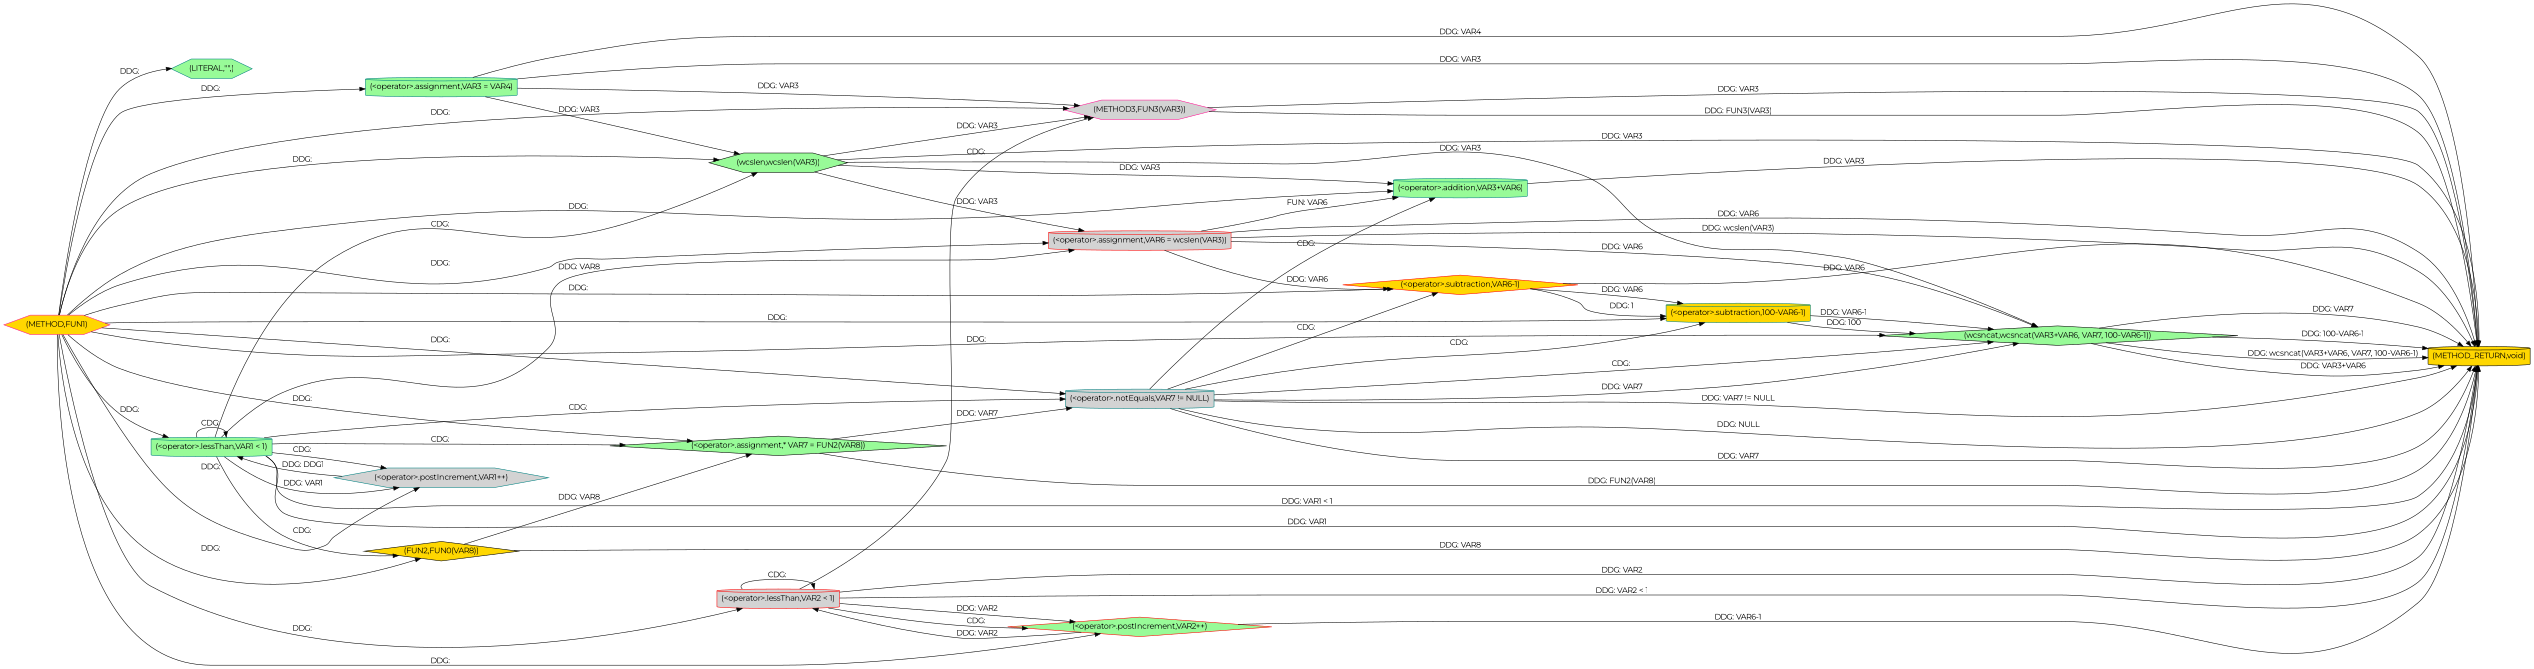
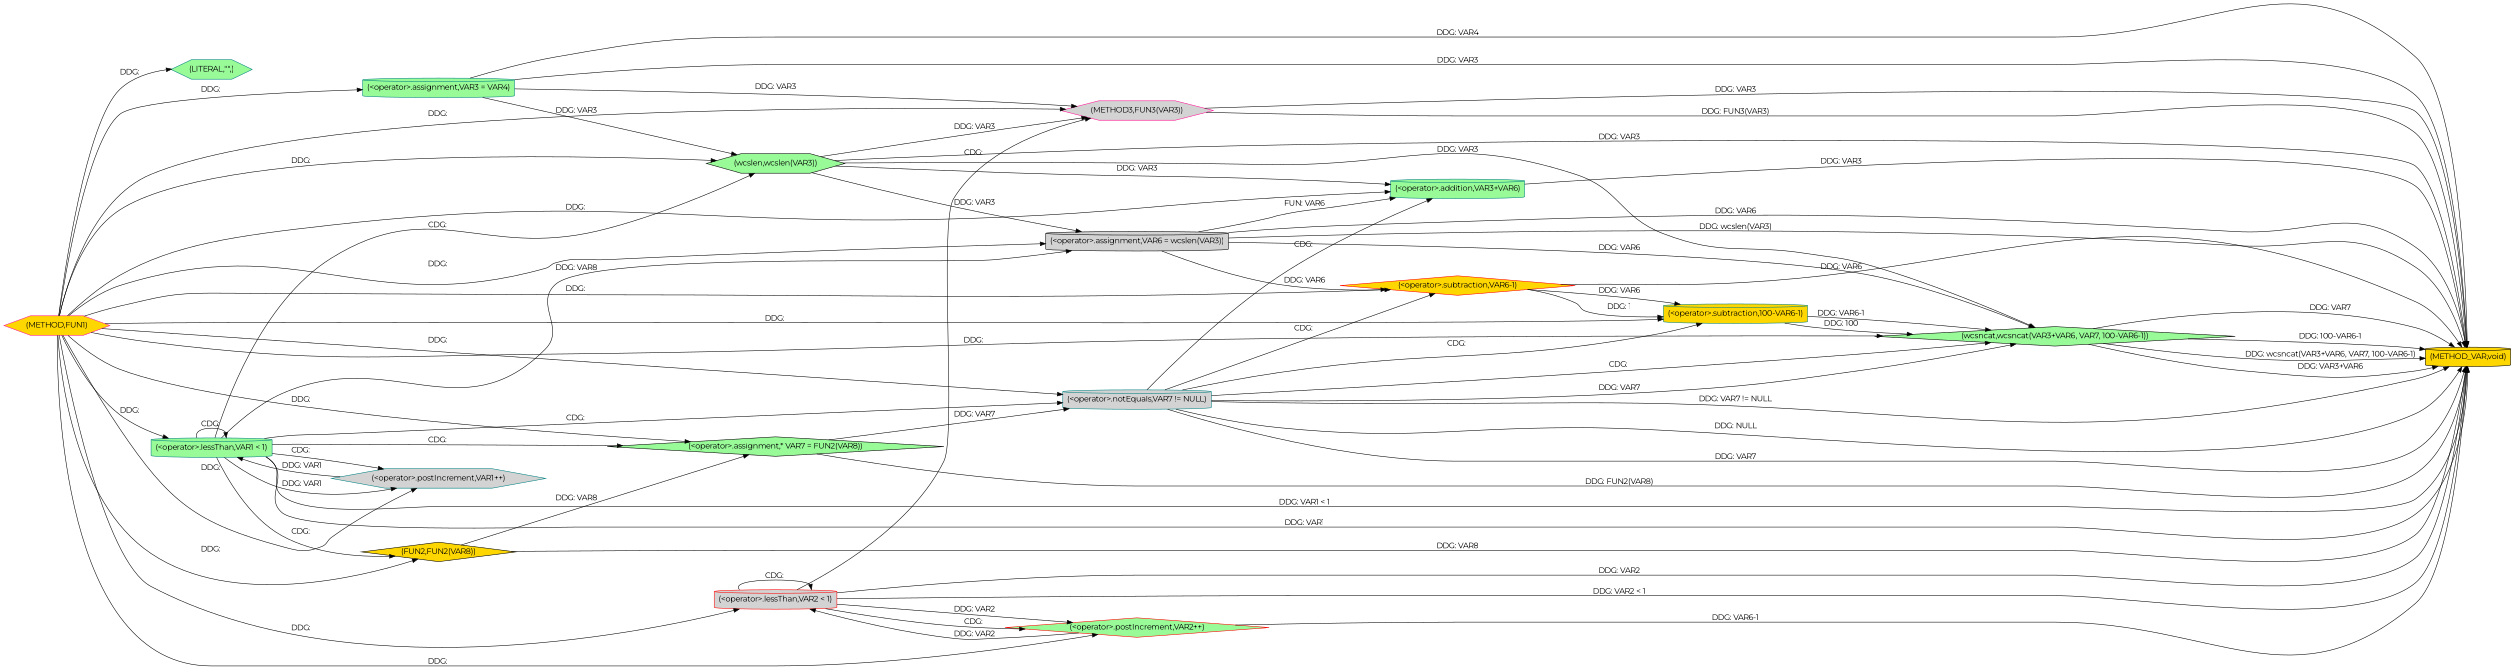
node "(<operator>.assignment,VAR6 = wcslen(VAR3))": color red -> black
node "(METHOD_RETURN,void)": label "(METHOD_RETURN,void)" -> "(METHOD_VAR,void)"
edge "(<operator>.postIncrement,VAR1++)" -> "(<operator>.lessThan,VAR1 < 1)": label "DDG: DDG1" -> "DDG: VAR1"
node "(FUN2,FUN0(VAR8))": label "(FUN2,FUN0(VAR8))" -> "(FUN2,FUN2(VAR8))"
